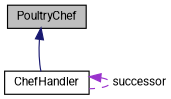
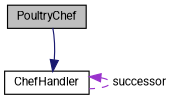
edge "ChefHandler" -> "PoultryChef": reversed
